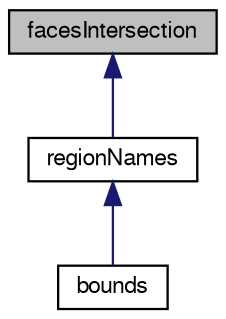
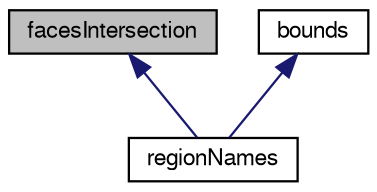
edge "bounds" -> "regionNames": reversed
